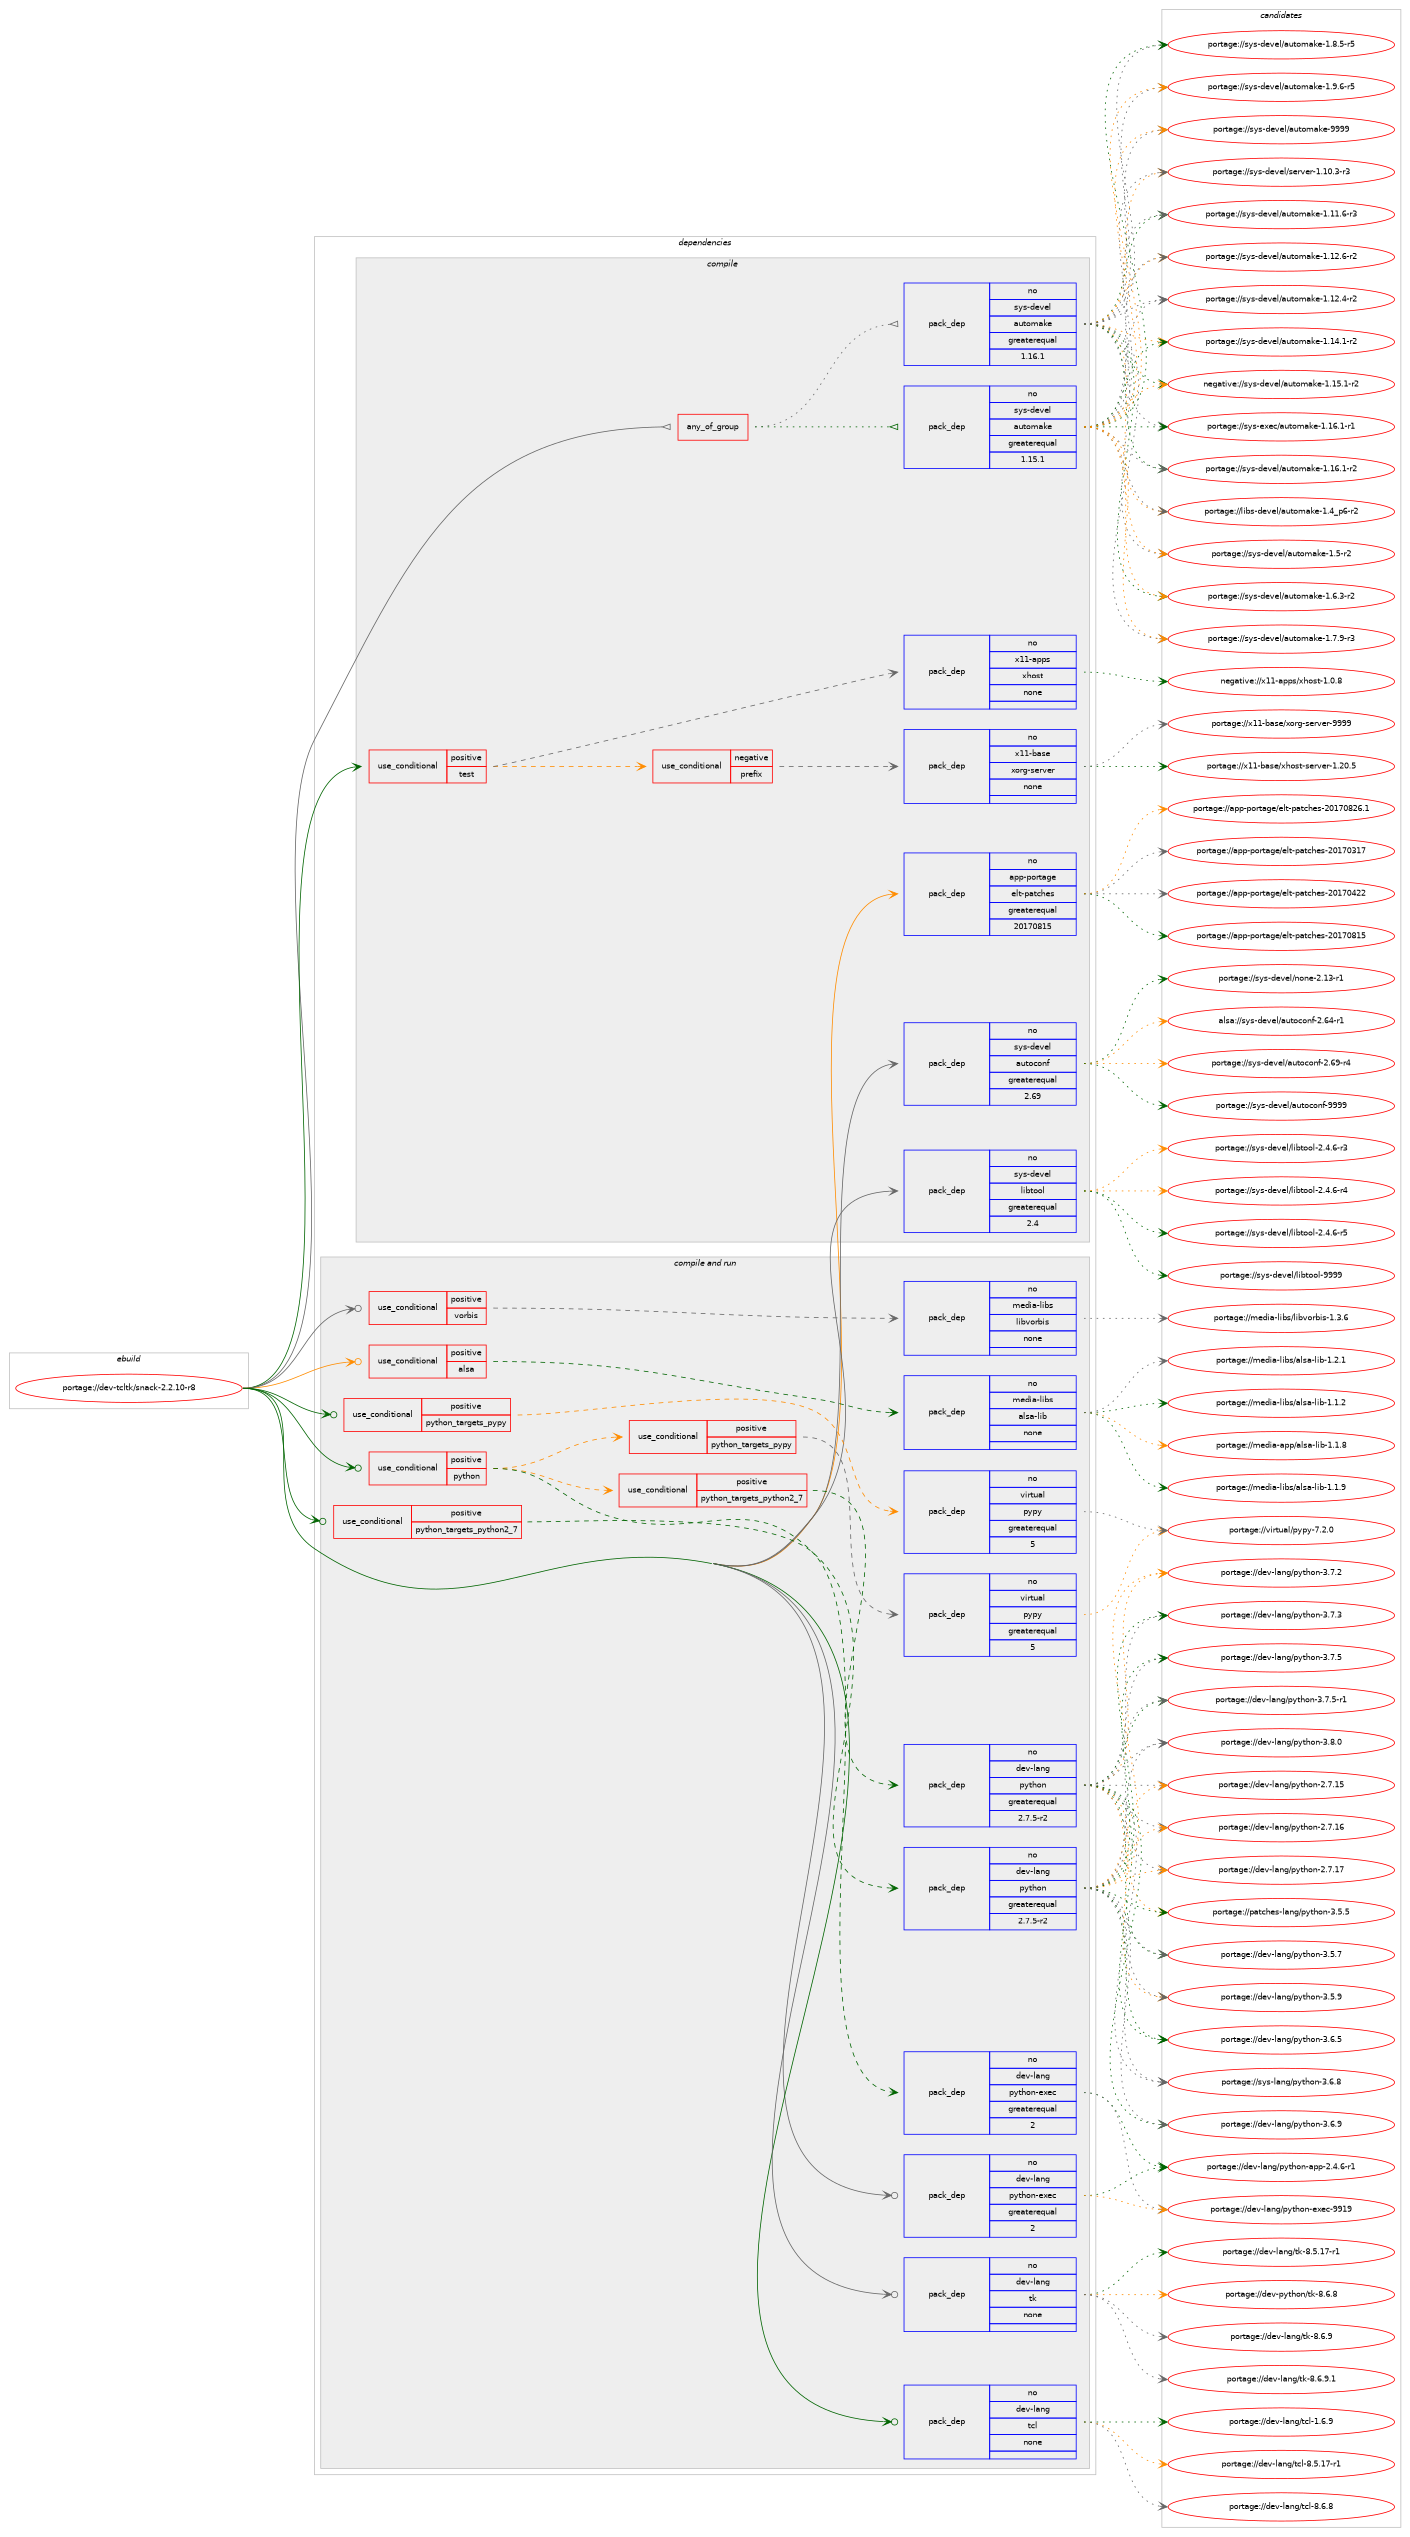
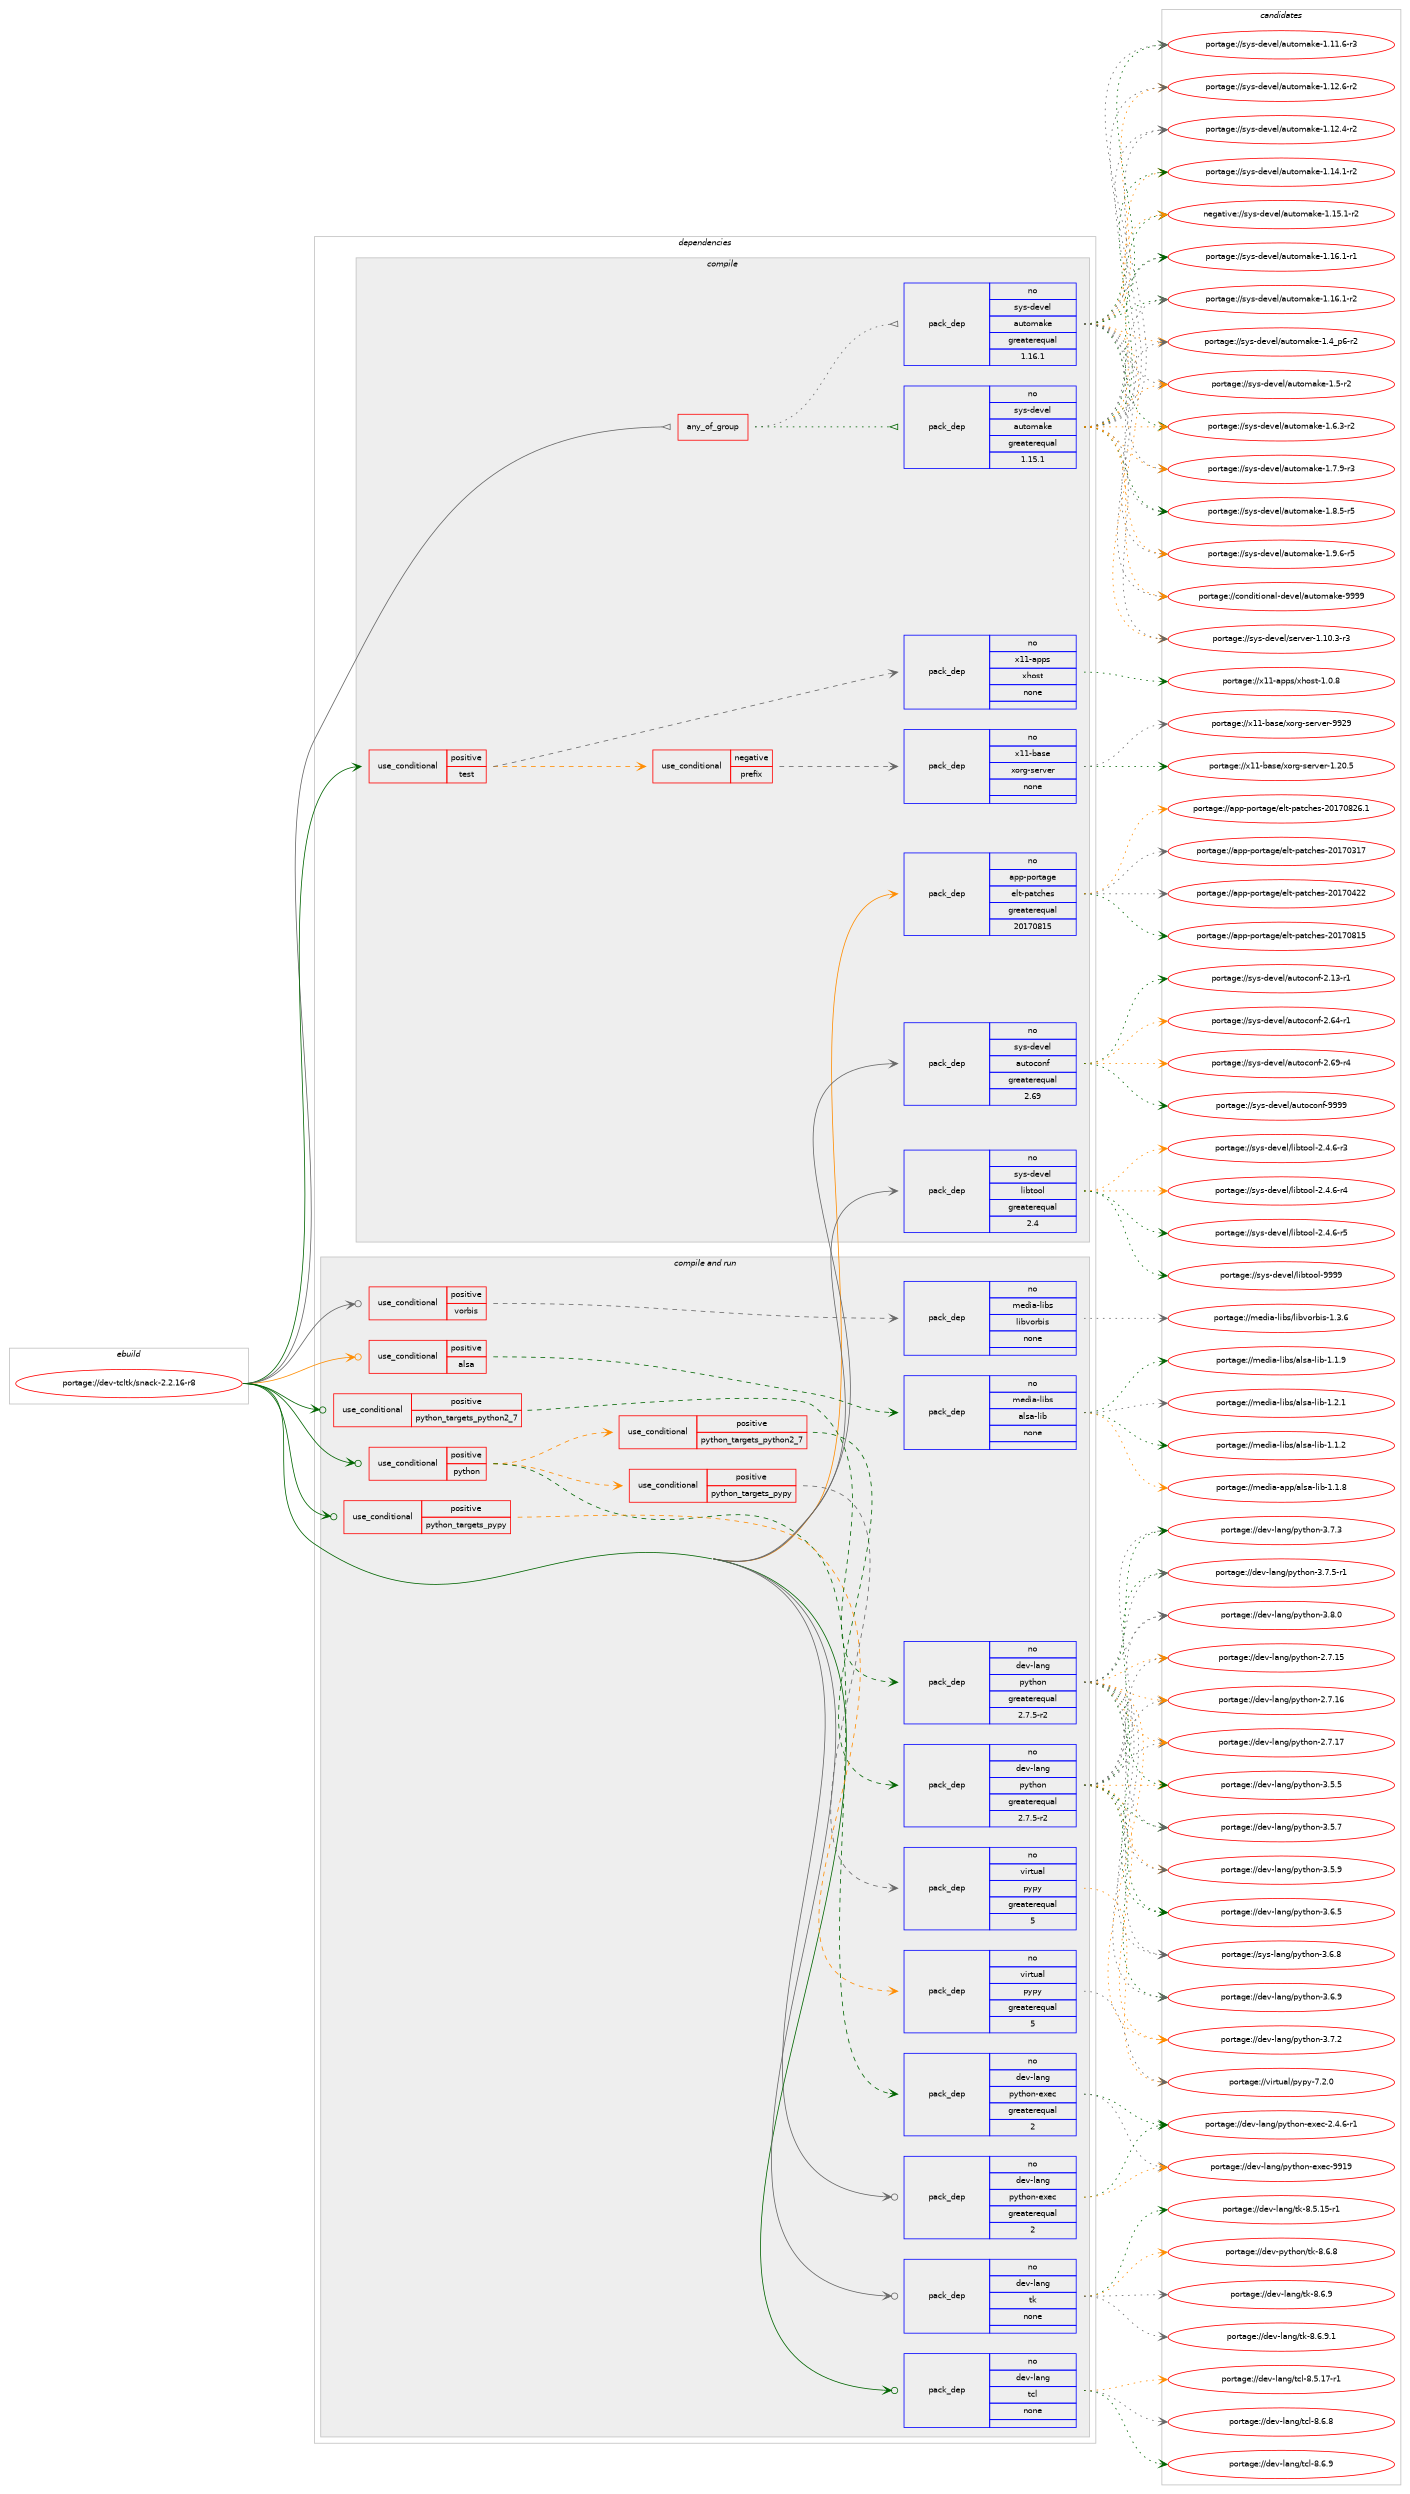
node "portage://sys-devel/automake-9999": label "portage://sys-devel/automake-9999" -> "portage://conditional-devel/automake-9999"
node "portage://sys-exec/automake-1.16.1-r1": label "portage://sys-exec/automake-1.16.1-r1" -> "portage://sys-devel/automake-1.16.1-r1"
node "portage://libs-devel/automake-1.4_p6-r2": label "portage://libs-devel/automake-1.4_p6-r2" -> "portage://sys-devel/automake-1.4_p6-r2"
node "negative://x11-apps/xhost-1.0.8": label "negative://x11-apps/xhost-1.0.8" -> "portage://x11-apps/xhost-1.0.8"
node "portage://x11-base/xorg-server-9999": label "portage://x11-base/xorg-server-9999" -> "portage://x11-base/xorg-server-9929"
node "portage://x11-base/xhost-server-1.20.5": label "portage://x11-base/xhost-server-1.20.5" -> "portage://x11-base/xorg-server-1.20.5"
node "portage://sys-devel/none-2.13-r1": label "portage://sys-devel/none-2.13-r1" -> "portage://sys-devel/autoconf-2.13-r1"
node "alsa://sys-devel/autoconf-2.64-r1": label "alsa://sys-devel/autoconf-2.64-r1" -> "portage://sys-devel/autoconf-2.64-r1"
node "portage://dev-tcltk/snack-2.2.10-r8": label "portage://dev-tcltk/snack-2.2.10-r8" -> "portage://dev-tcltk/snack-2.2.16-r8"
node "portage://dev-lang/python-3.7.5": removed
node "portage://patches-lang/python-3.5.5": label "portage://patches-lang/python-3.5.5" -> "portage://dev-lang/python-3.5.5"
node "portage://dev-lang/python-app-2.4.6-r1": label "portage://dev-lang/python-app-2.4.6-r1" -> "portage://dev-lang/python-exec-2.4.6-r1"
node "portage://dev-lang/tk-8.5.17-r1": label "portage://dev-lang/tk-8.5.17-r1" -> "portage://dev-lang/tk-8.5.15-r1"
node "portage://dev-lang/tcl-1.6.9": label "portage://dev-lang/tcl-1.6.9" -> "portage://dev-lang/tcl-8.6.9"
